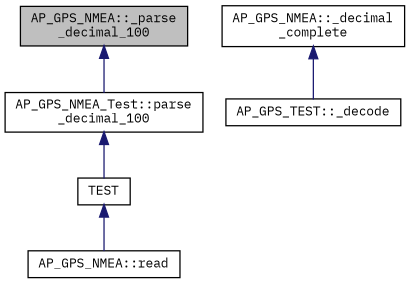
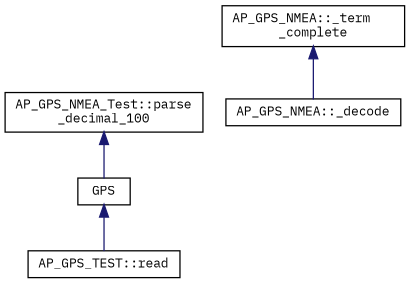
node "AP_GPS_NMEA::_parse _decimal_100": removed
node "AP_GPS_NMEA::_decimal _complete": label "AP_GPS_NMEA::_decimal _complete" -> "AP_GPS_NMEA::_term _complete"
node "AP_GPS_TEST::_decode": label "AP_GPS_TEST::_decode" -> "AP_GPS_NMEA::_decode"
node "TEST": label "TEST" -> "GPS"
node "AP_GPS_NMEA::read": label "AP_GPS_NMEA::read" -> "AP_GPS_TEST::read"
